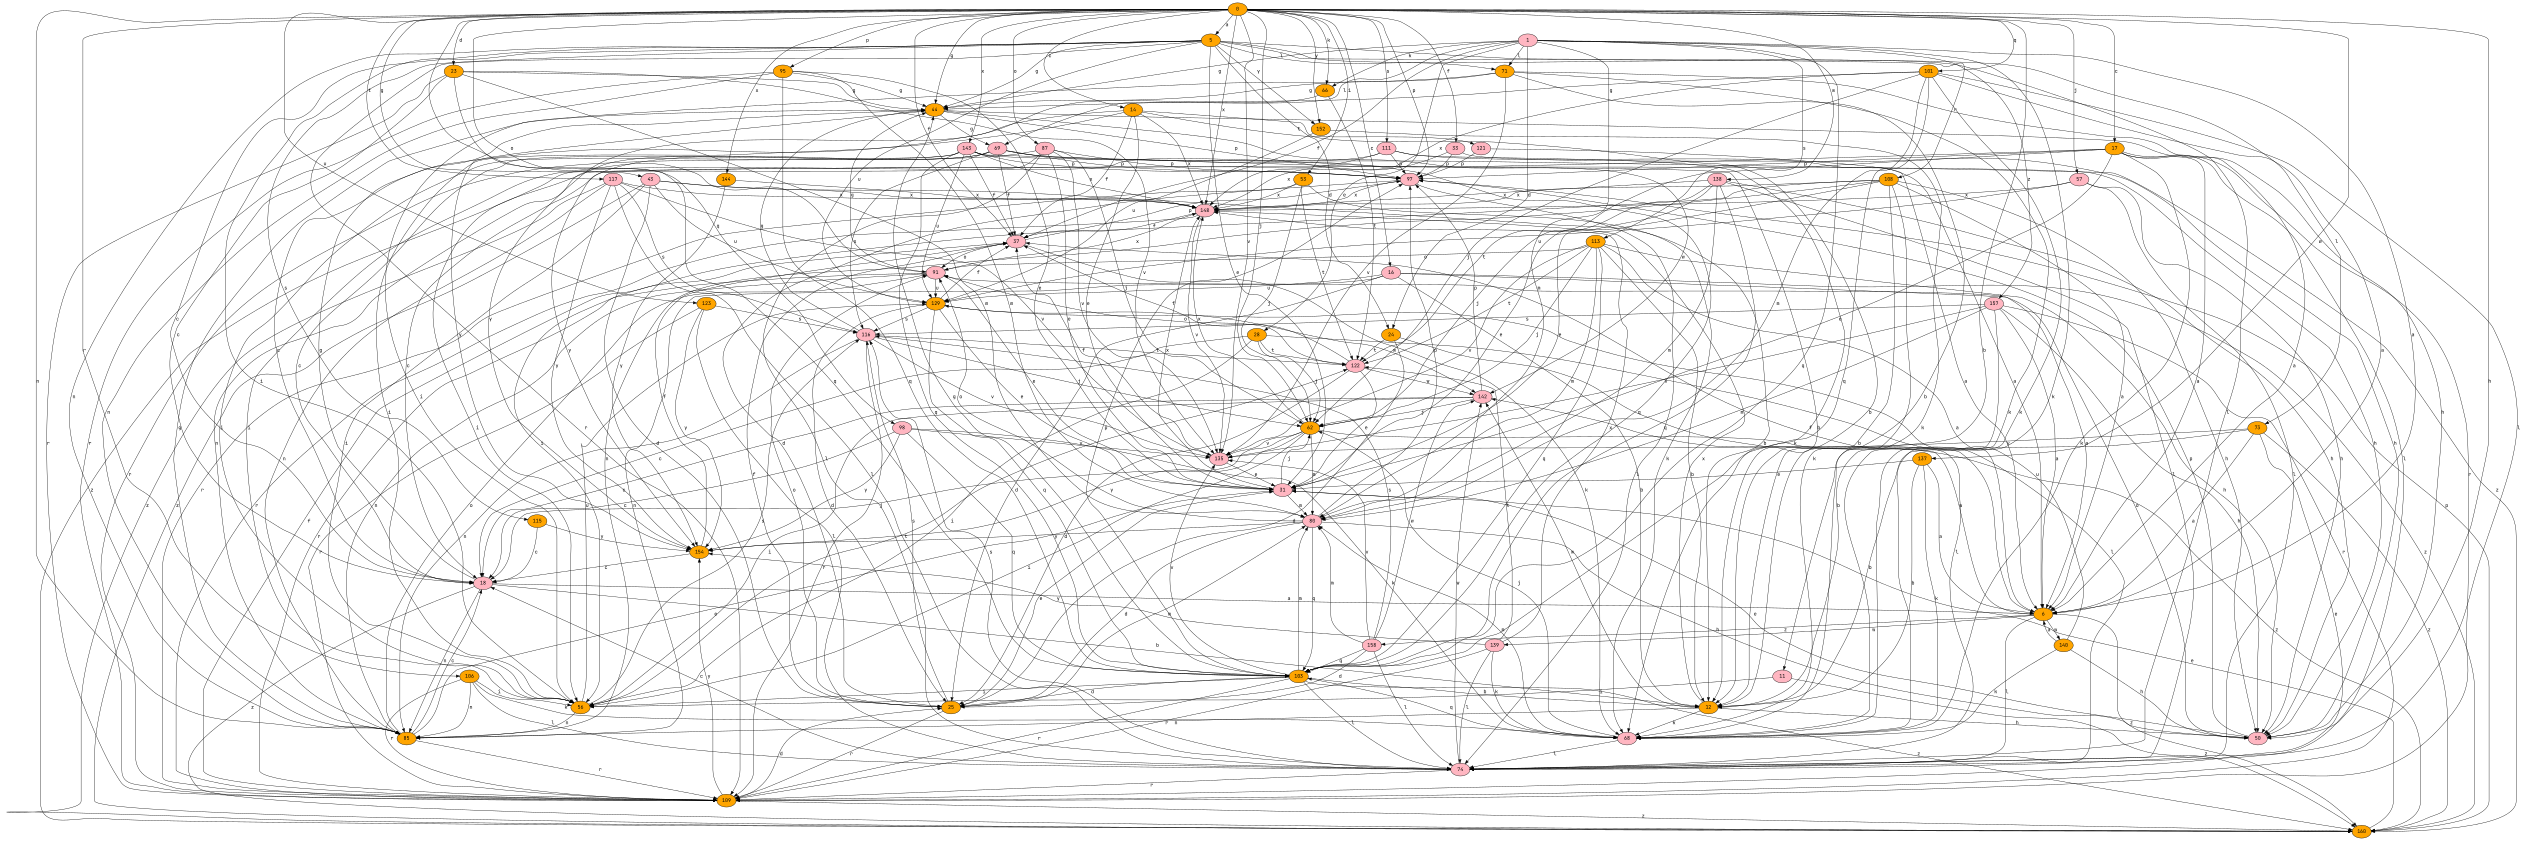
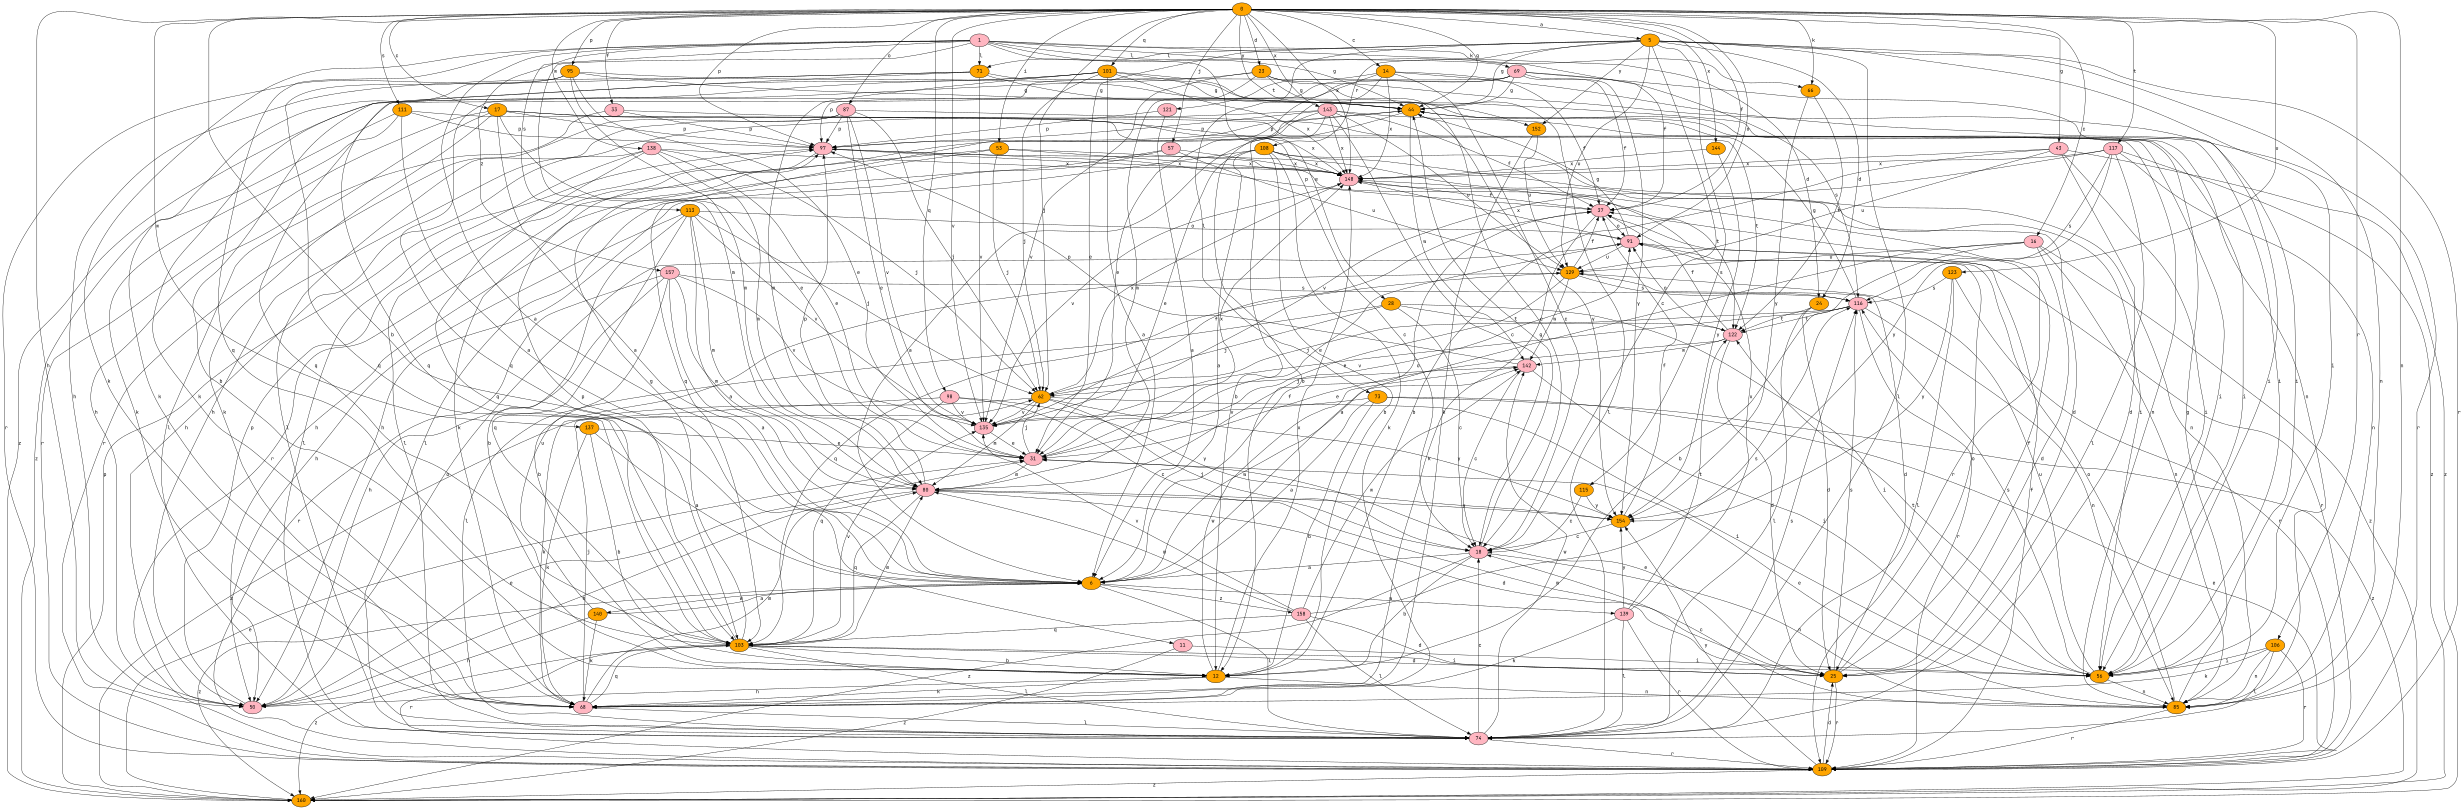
edge "44" -> "69": reversed
node "111": fillcolor lightpink -> orange
edge "113" -> "122": removed, label "t"
edge "91" -> "85": removed, label "n"
